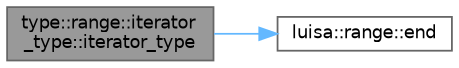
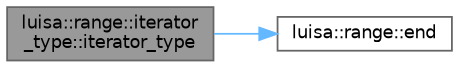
node "type::range::iterator _type::iterator_type": label "type::range::iterator _type::iterator_type" -> "luisa::range::iterator _type::iterator_type"
